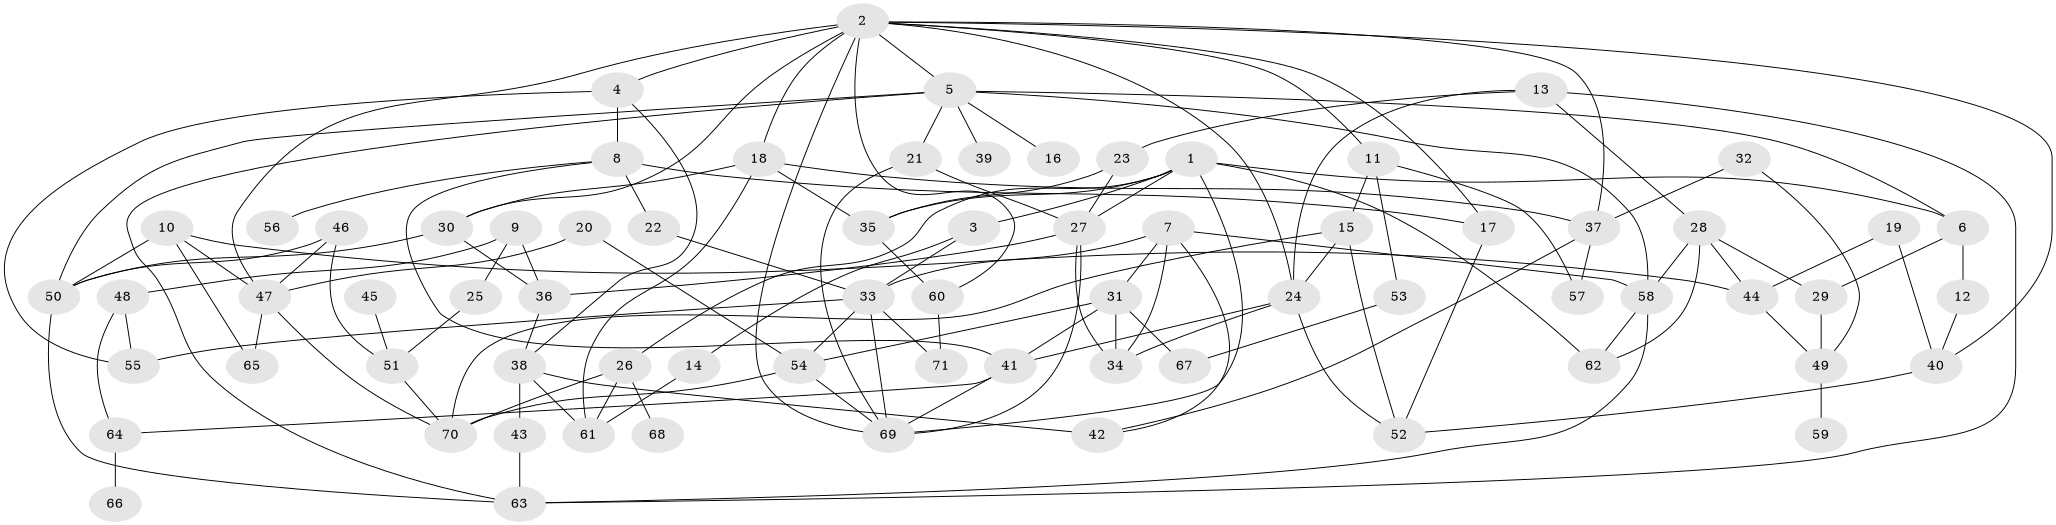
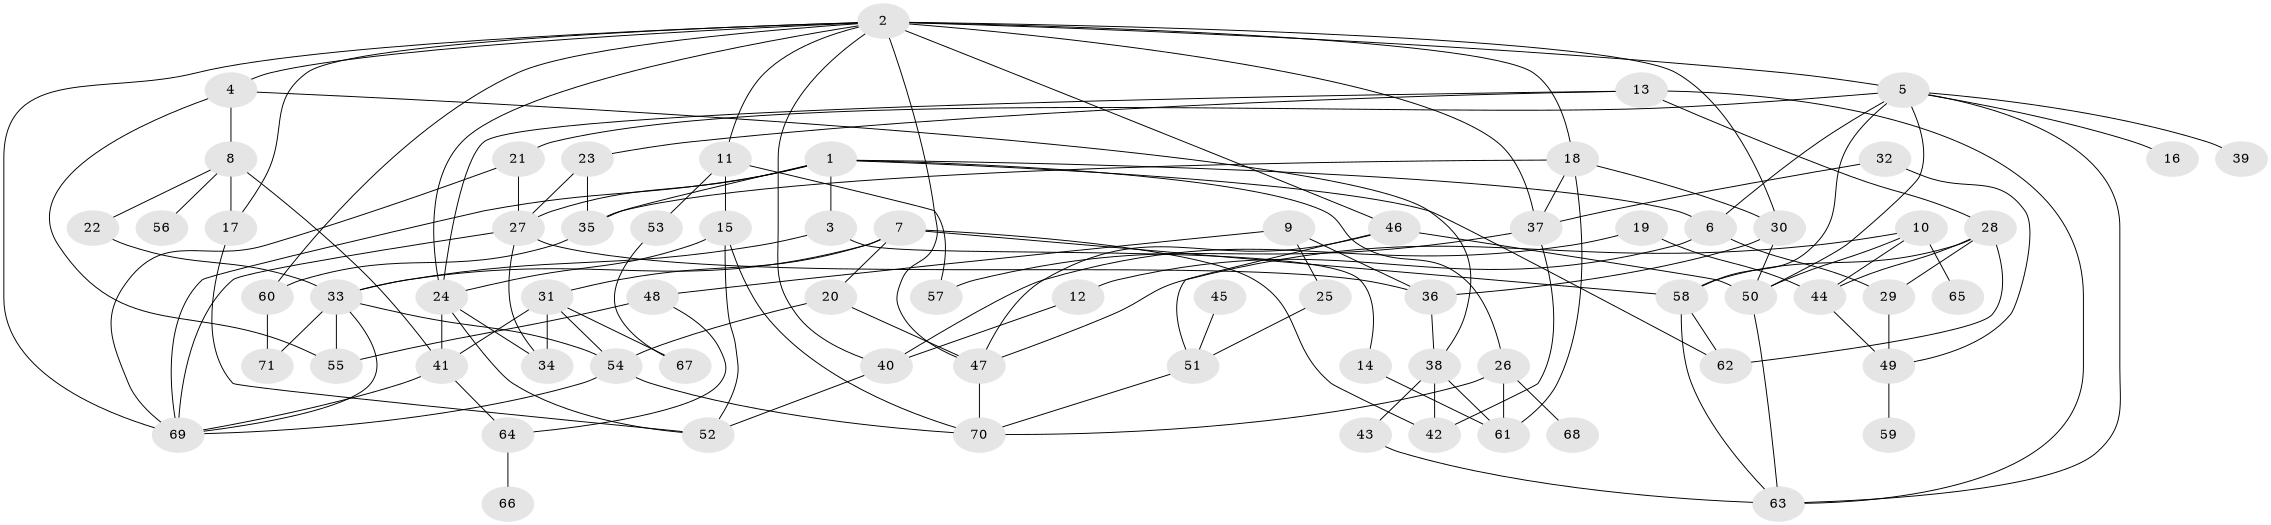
edge "2" -- "46": added
edge "7" -- "34": now "7" -- "20"
edge "47" -- "65": removed
